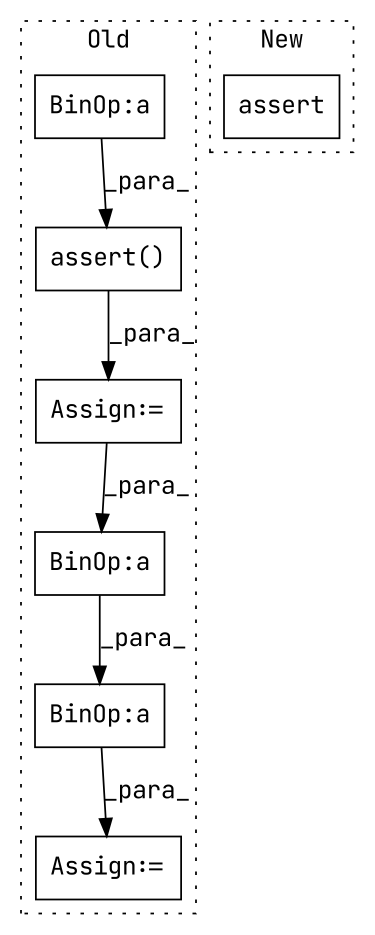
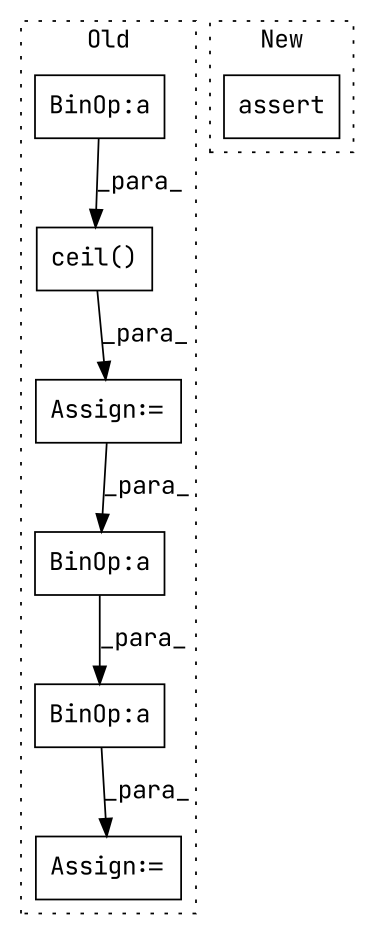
node "assert()": label "assert()" -> "ceil()"
